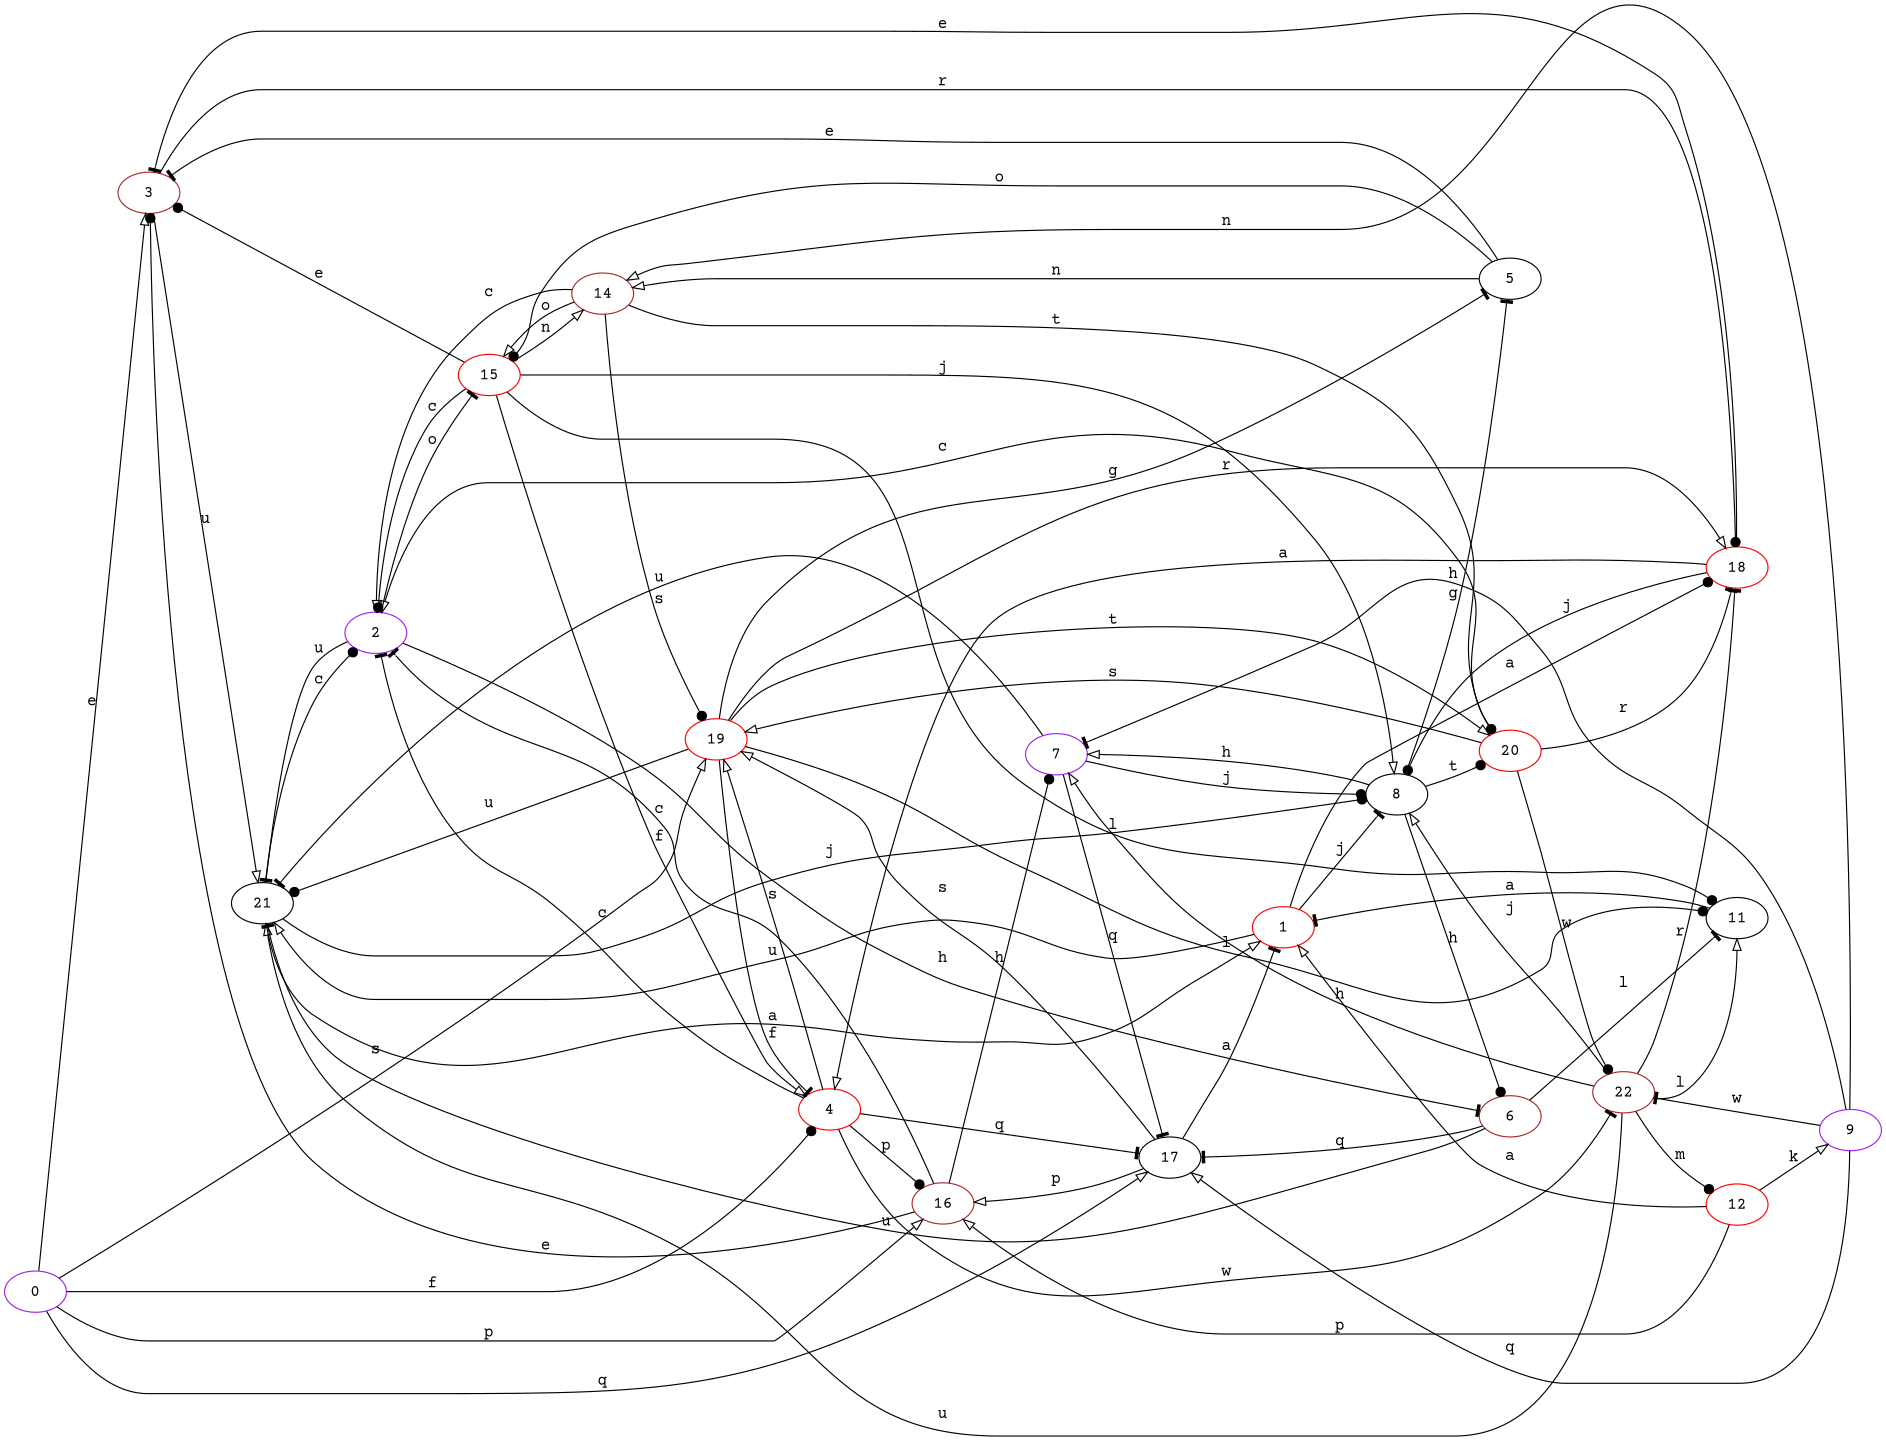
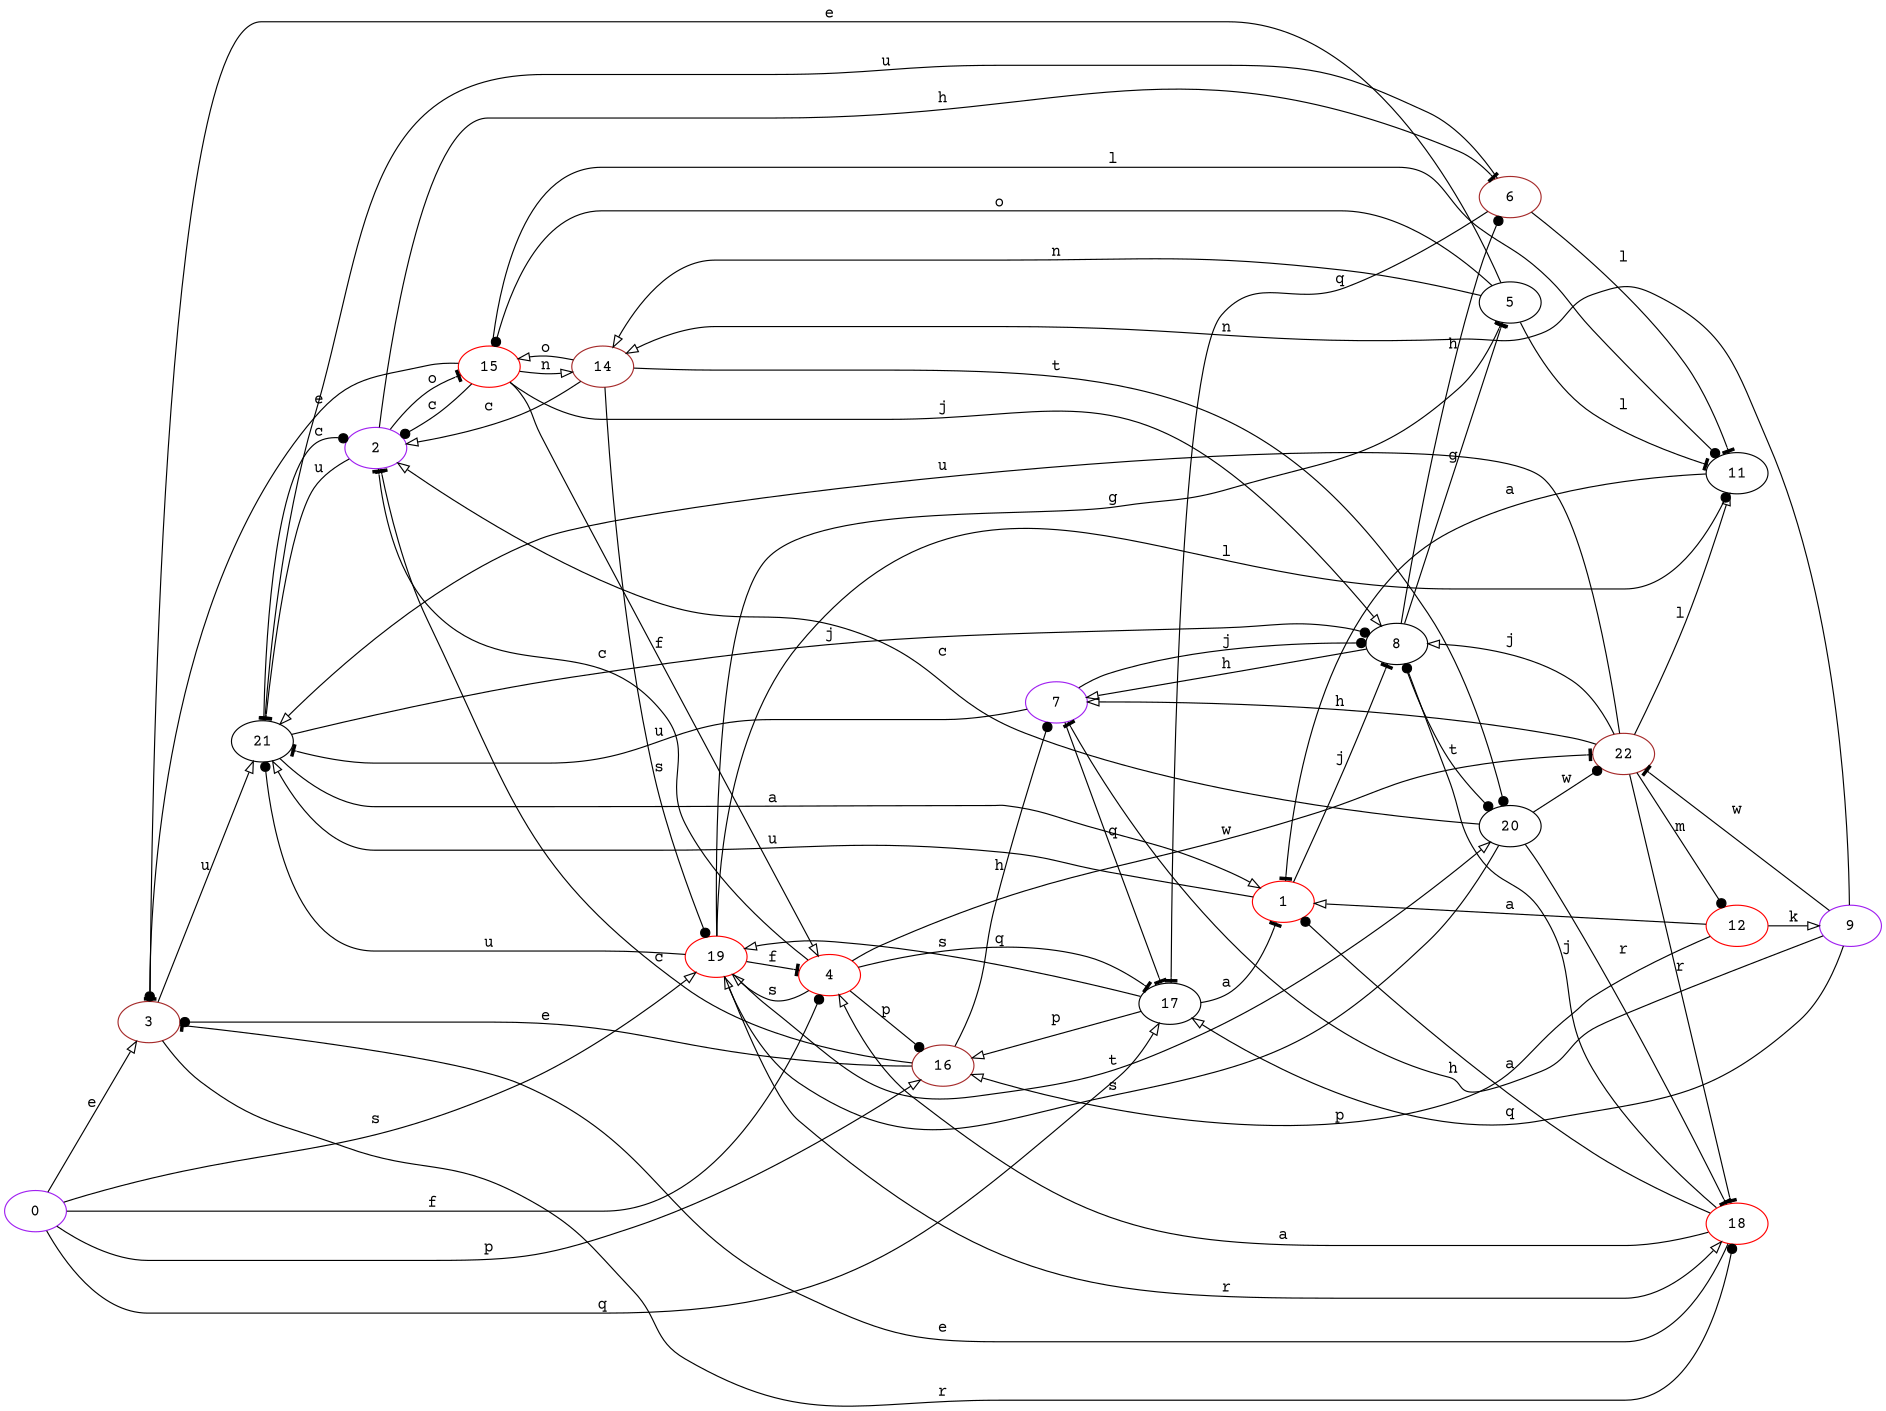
edge "5" -> "11": added, label "l"
edge "1" -> "18": reversed
node "20": color red -> black
